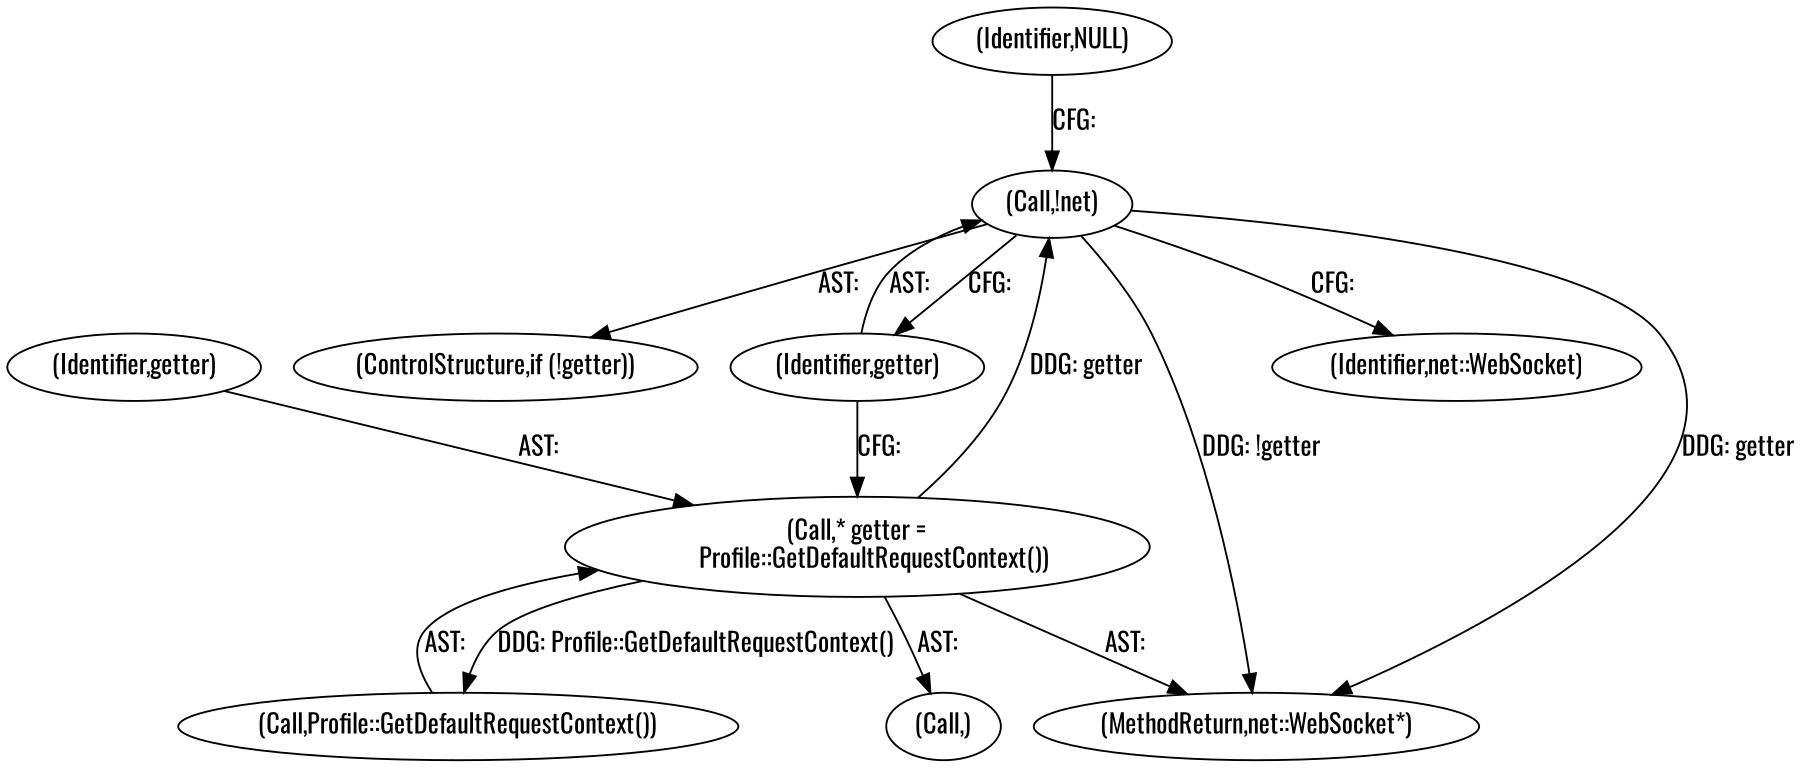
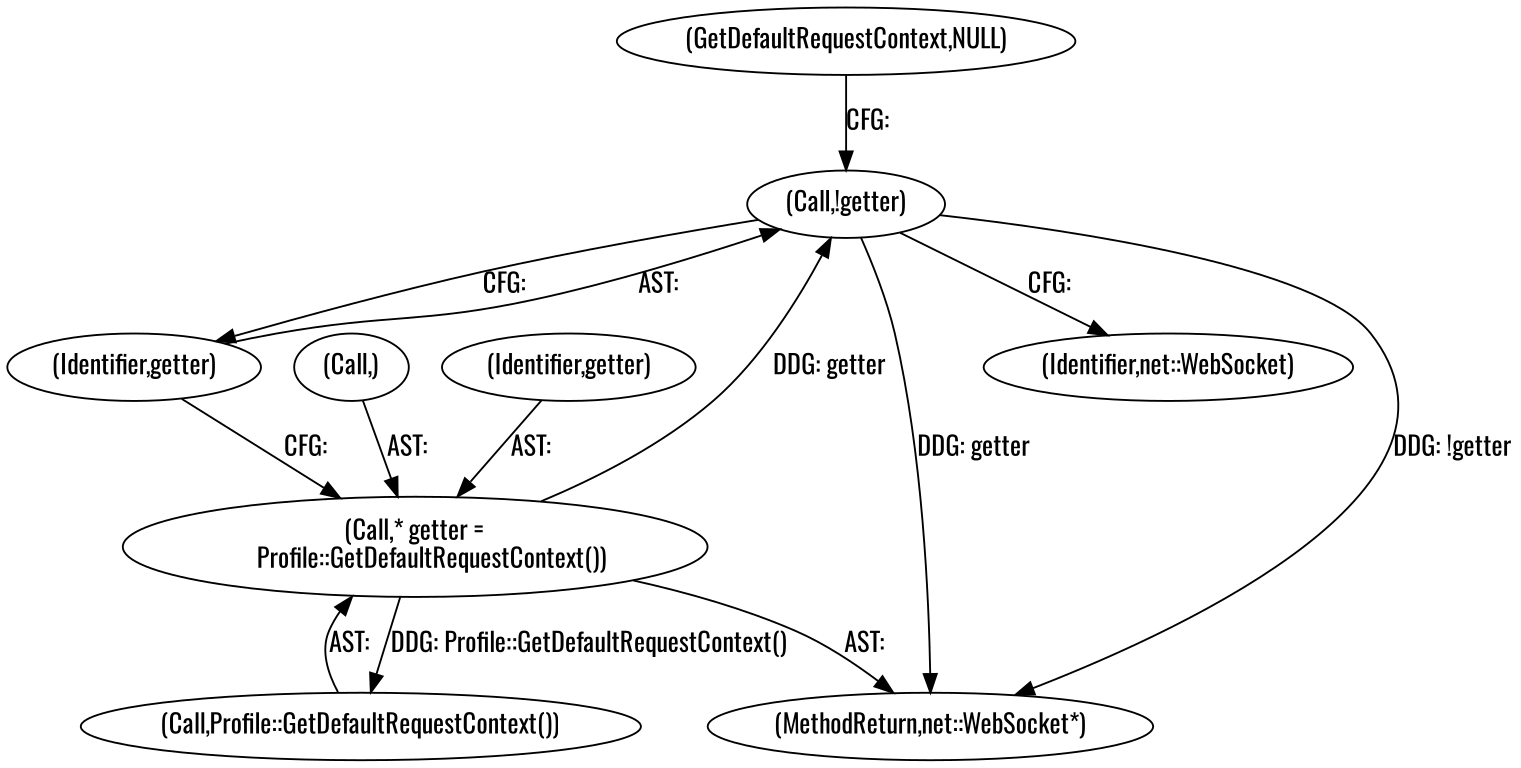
node "(Identifier,NULL)": label "(Identifier,NULL)" -> "(GetDefaultRequestContext,NULL)"
node "(Call,!net)": label "(Call,!net)" -> "(Call,!getter)"
node "(ControlStructure,if (!getter))": removed
edge "(Call,* getter = Profile::GetDefaultRequestContext())" -> "(Call,)": reversed
